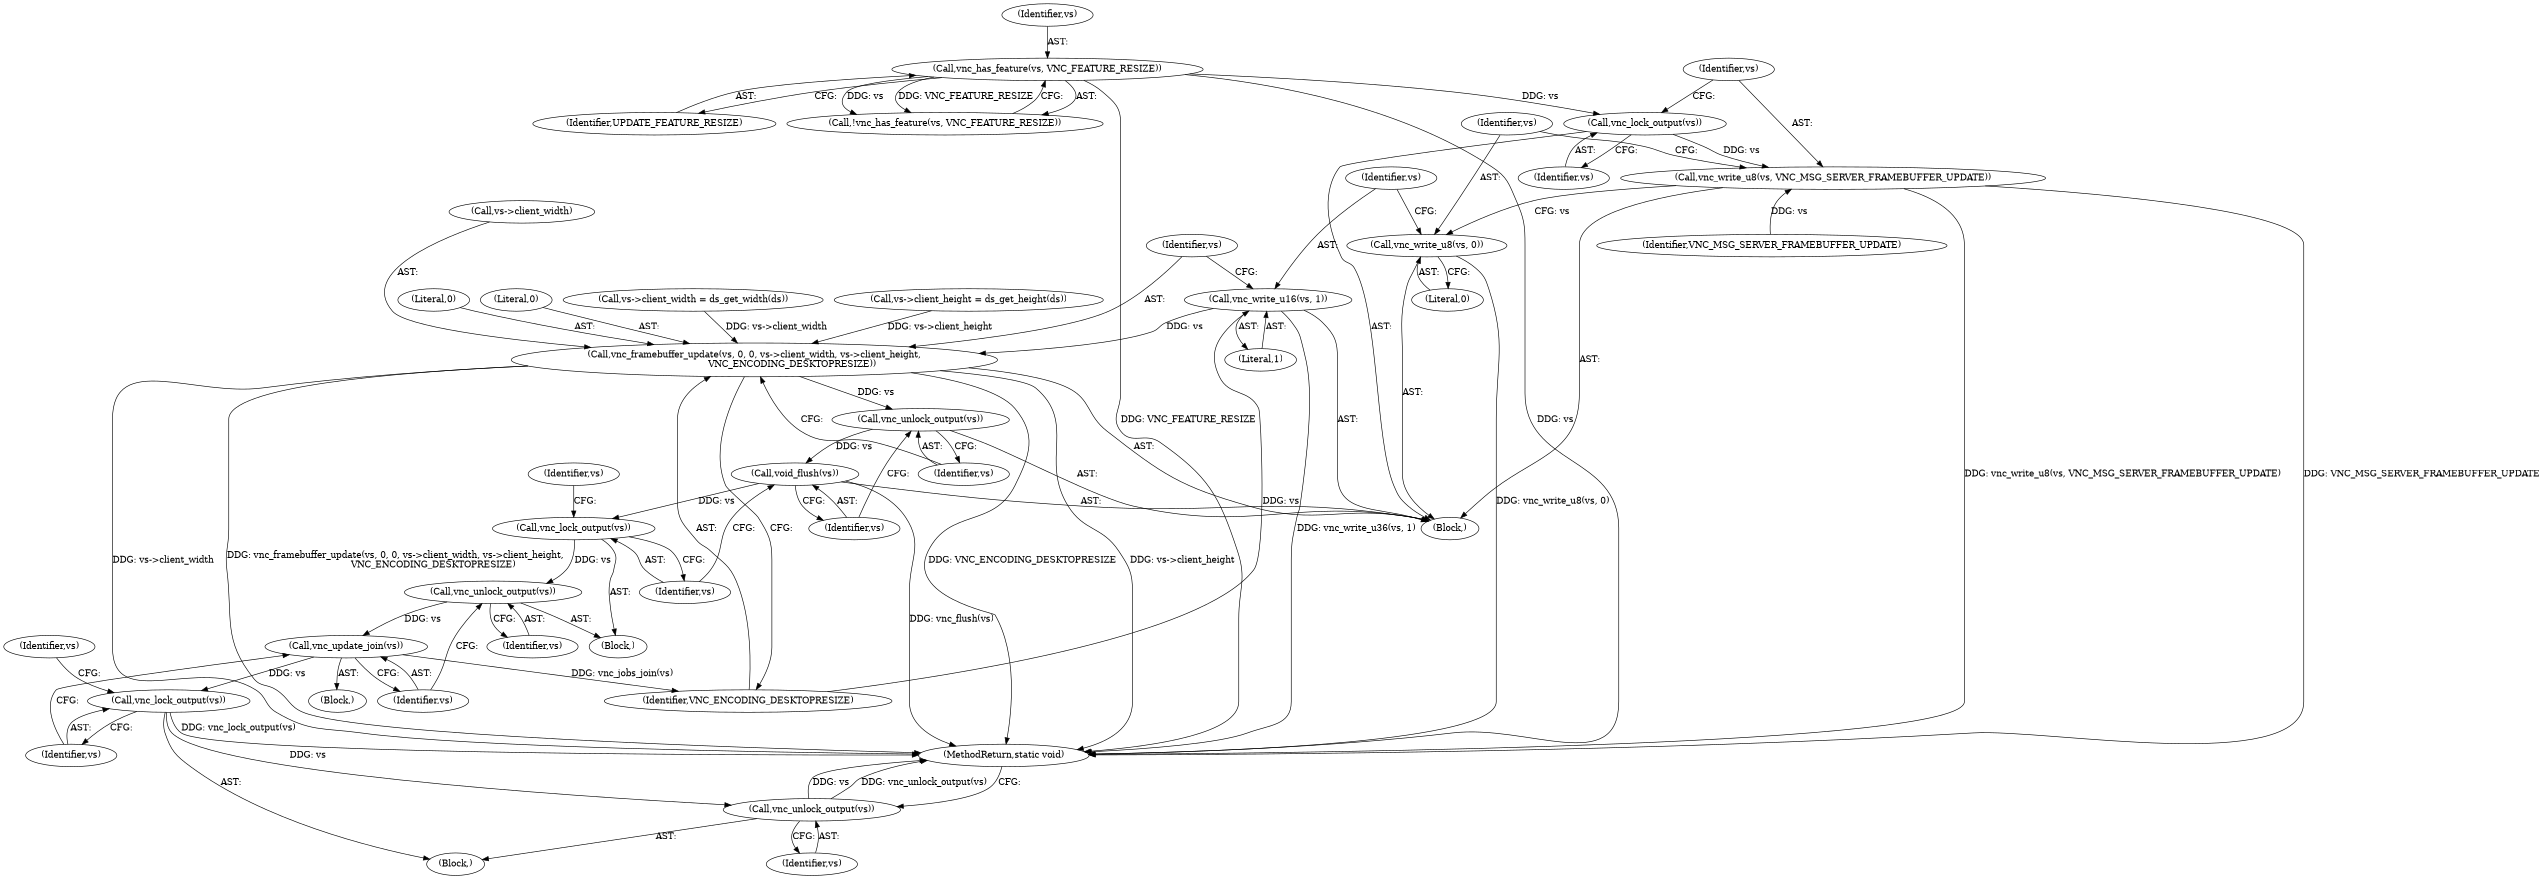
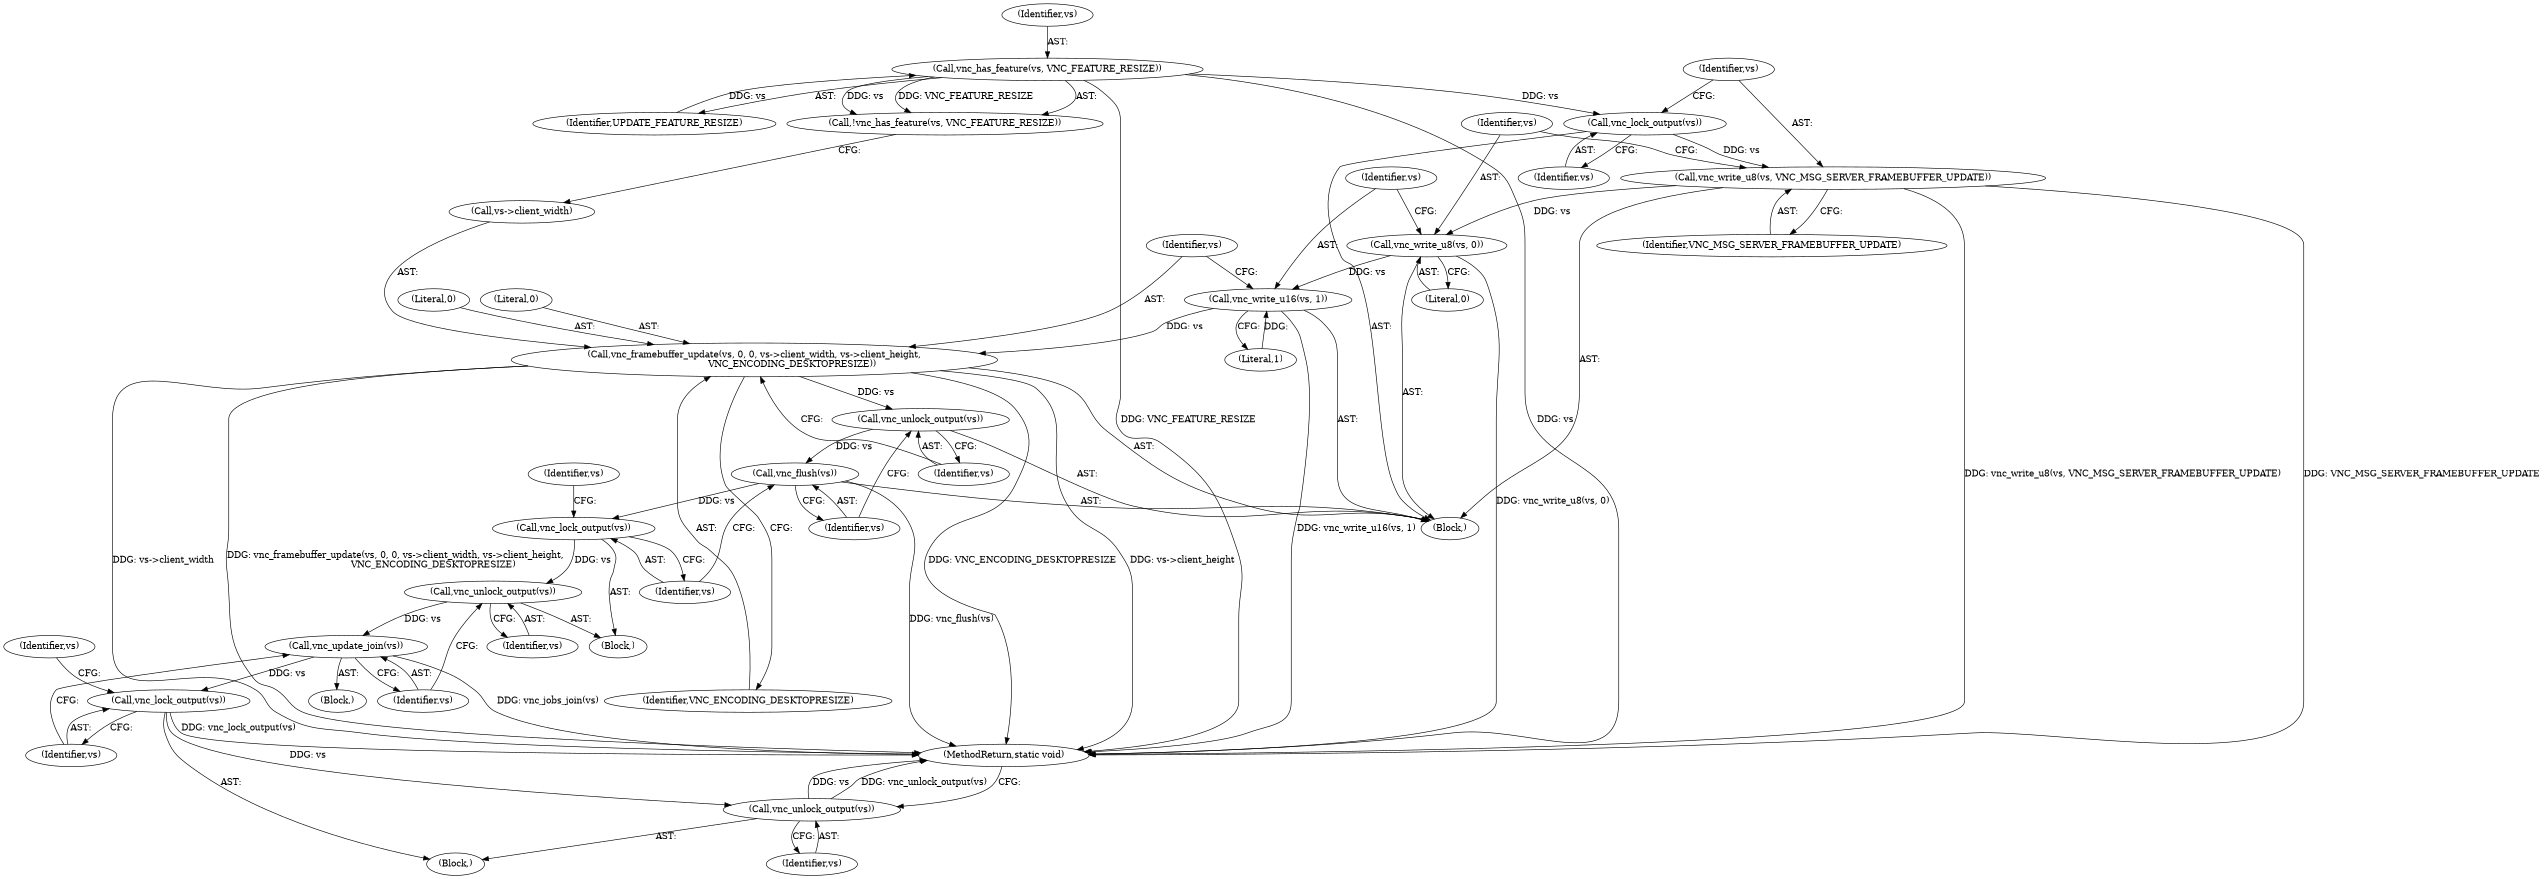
edge "(Identifier,UPDATE_FEATURE_RESIZE)" -> "(Call,vnc_has_feature(vs, VNC_FEATURE_RESIZE))": label "AST: " -> "DDG: vs"
edge "(Call,vnc_has_feature(vs, VNC_FEATURE_RESIZE))" -> "(Identifier,UPDATE_FEATURE_RESIZE)": label "CFG: " -> "AST: "
edge "(Call,!vnc_has_feature(vs, VNC_FEATURE_RESIZE))" -> "(Call,vnc_has_feature(vs, VNC_FEATURE_RESIZE))": now "(Call,!vnc_has_feature(vs, VNC_FEATURE_RESIZE))" -> "(Call,vs->client_width)"
edge "(Call,vnc_write_u8(vs, VNC_MSG_SERVER_FRAMEBUFFER_UPDATE))" -> "(Call,vnc_write_u8(vs, 0))": label "CFG: vs" -> "DDG: vs"
edge "(Identifier,VNC_MSG_SERVER_FRAMEBUFFER_UPDATE)" -> "(Call,vnc_write_u8(vs, VNC_MSG_SERVER_FRAMEBUFFER_UPDATE))": label "DDG: vs" -> "AST: "
edge "(Call,vnc_write_u8(vs, VNC_MSG_SERVER_FRAMEBUFFER_UPDATE))" -> "(Identifier,VNC_MSG_SERVER_FRAMEBUFFER_UPDATE)": added, label "CFG:"
node "(Call,vs->client_width = ds_get_width(ds))": removed
node "(Call,vs->client_height = ds_get_height(ds))": removed
edge "(Call,vnc_write_u16(vs, 1))" -> "(Literal,1)": label "AST: " -> "CFG: "
edge "(Literal,1)" -> "(Call,vnc_write_u16(vs, 1))": label "AST: " -> "DDG: "
node "(Call,void_flush(vs))": label "(Call,void_flush(vs))" -> "(Call,vnc_flush(vs))"
edge "(Call,vnc_write_u16(vs, 1))" -> "(MethodReturn,static void)": label "DDG: vnc_write_u36(vs, 1)" -> "DDG: vnc_write_u16(vs, 1)"
edge "(Identifier,VNC_ENCODING_DESKTOPRESIZE)" -> "(Call,vnc_write_u16(vs, 1))": now "(Call,vnc_write_u8(vs, 0))" -> "(Call,vnc_write_u16(vs, 1))"
edge "(Call,vnc_update_join(vs))" -> "(Identifier,VNC_ENCODING_DESKTOPRESIZE)": now "(Call,vnc_update_join(vs))" -> "(MethodReturn,static void)"
